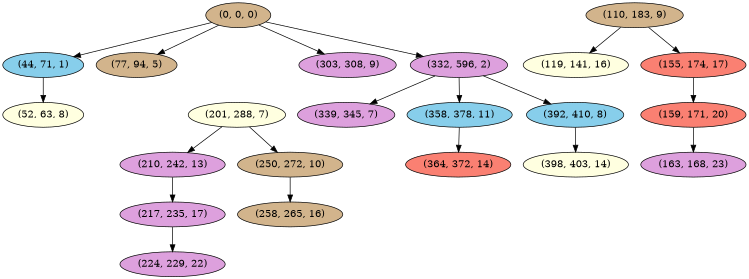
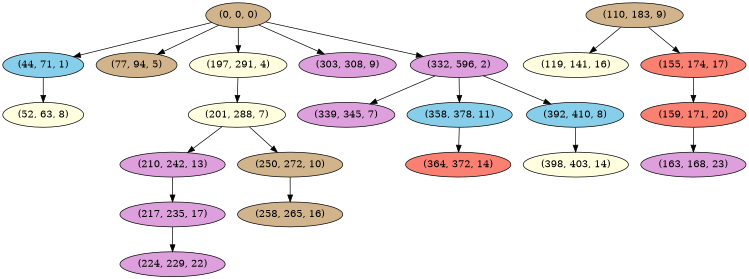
node "(197, 291, 4)": added
